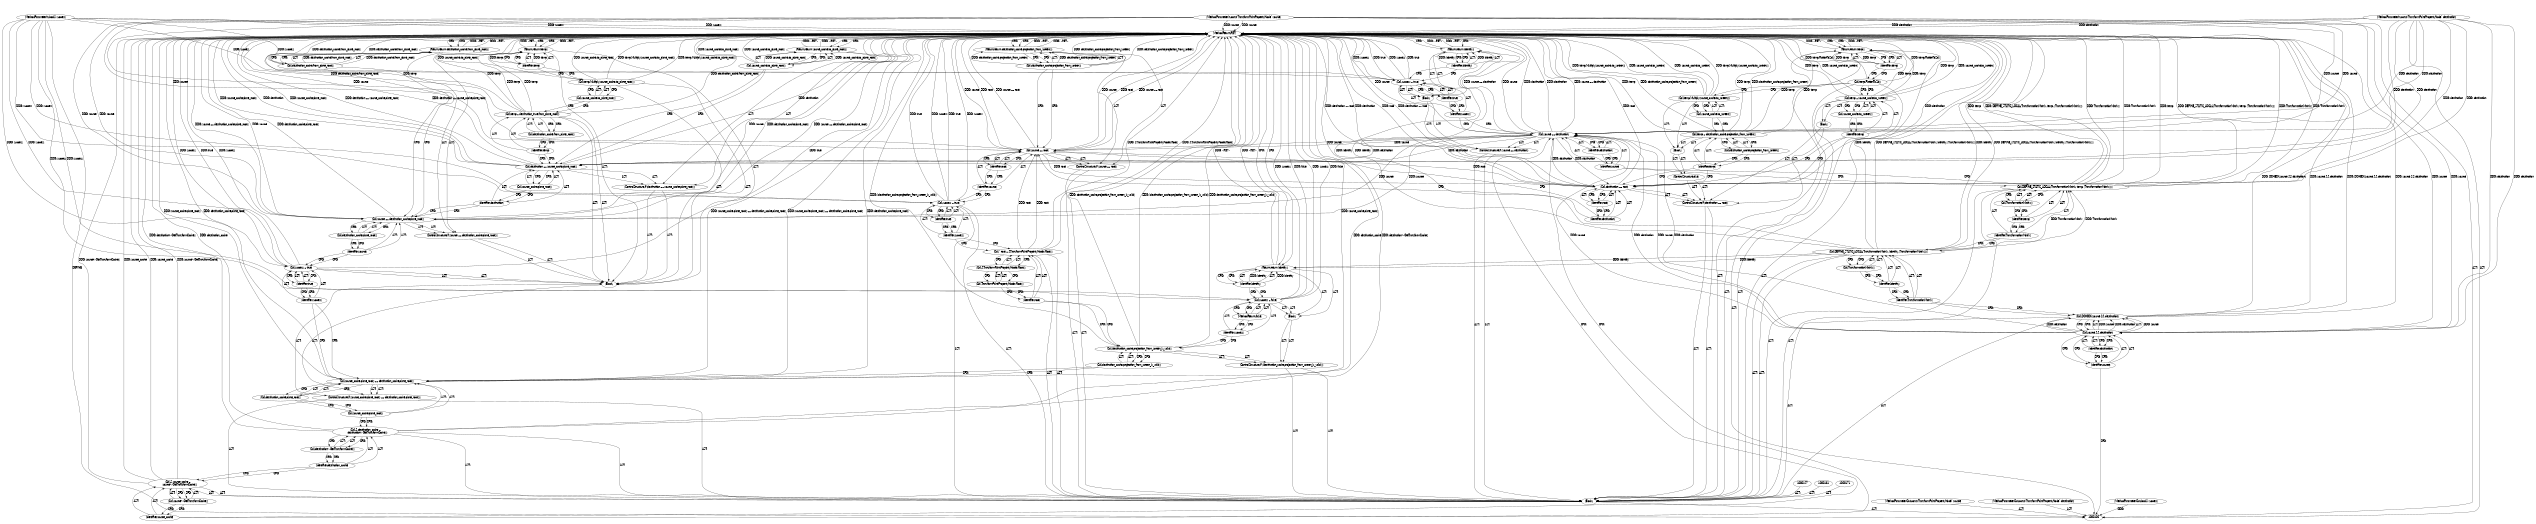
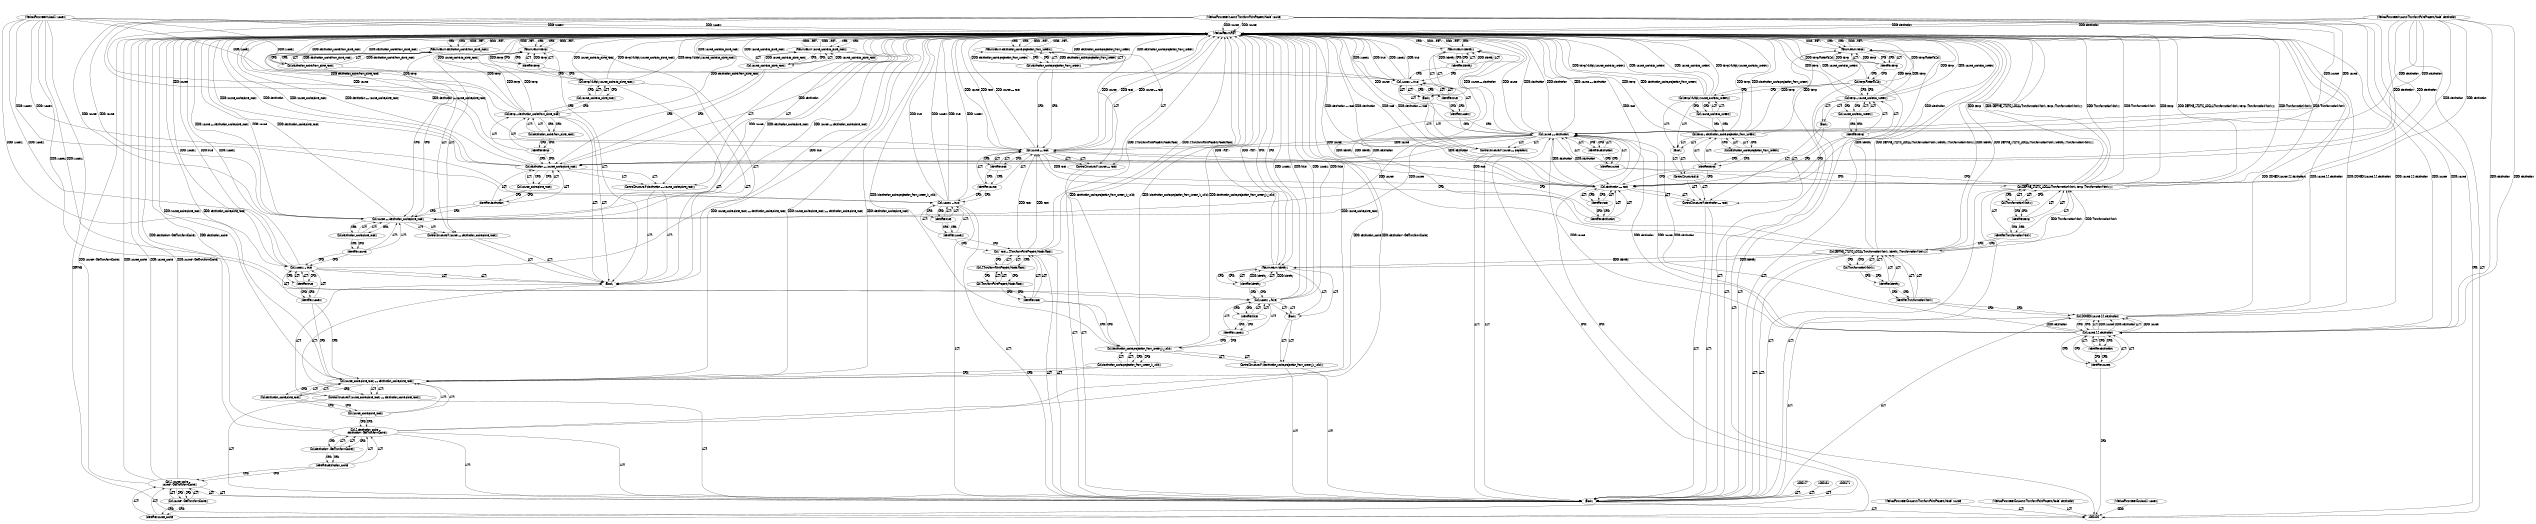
node "(Call,temp = destination_true.from_plane_root())": label "(Call,temp = destination_true.from_plane_root())" -> "(Call,temp = destination_cache.from_plane_root())"
node "(ControlStructure,if (source == destination))": label "(ControlStructure,if (source == destination))" -> "(ControlStructure,if (source == projection))"
edge "(MethodParameterIn,const TransformPaintPropertyNode* source)" -> "1000100": label "AST: " -> "CFG: "
node "(MethodReturn,false)": label "(MethodReturn,false)" -> "(Identifier,false)"
